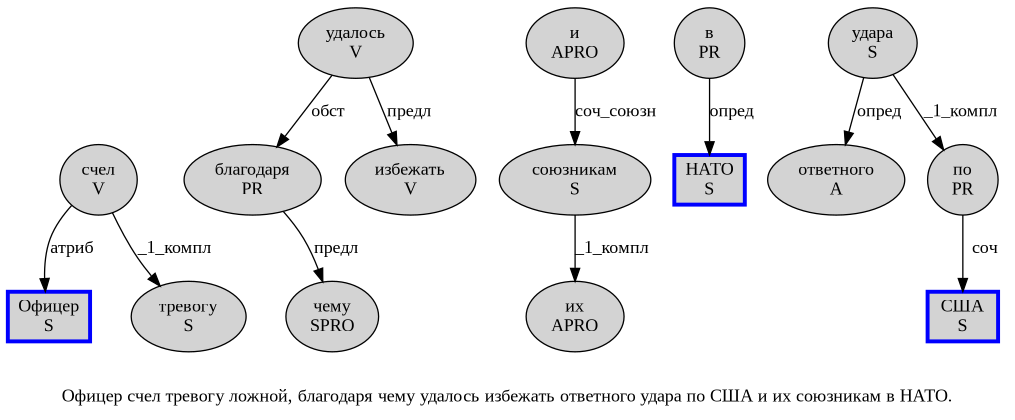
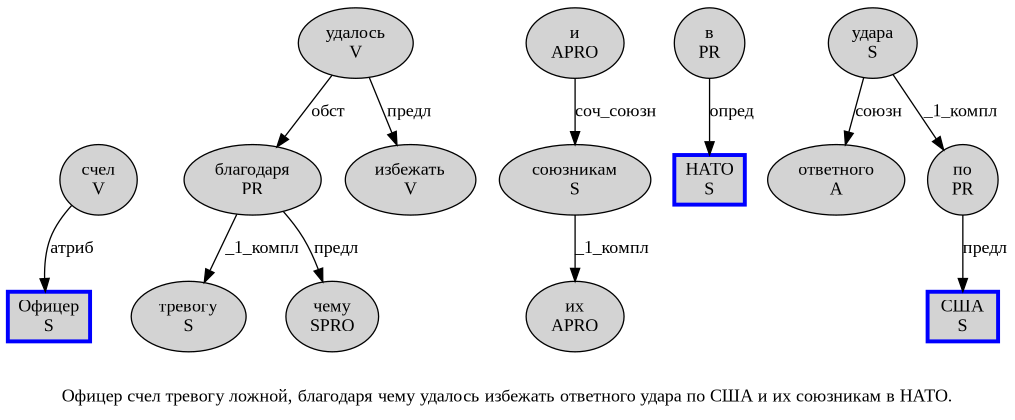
edge "удара S" -> "ответного A": label "опред" -> "союзн"
edge "счел V" -> "тревогу S": now "благодаря PR" -> "тревогу S"
edge "по PR" -> "США S": label "соч" -> "предл"
